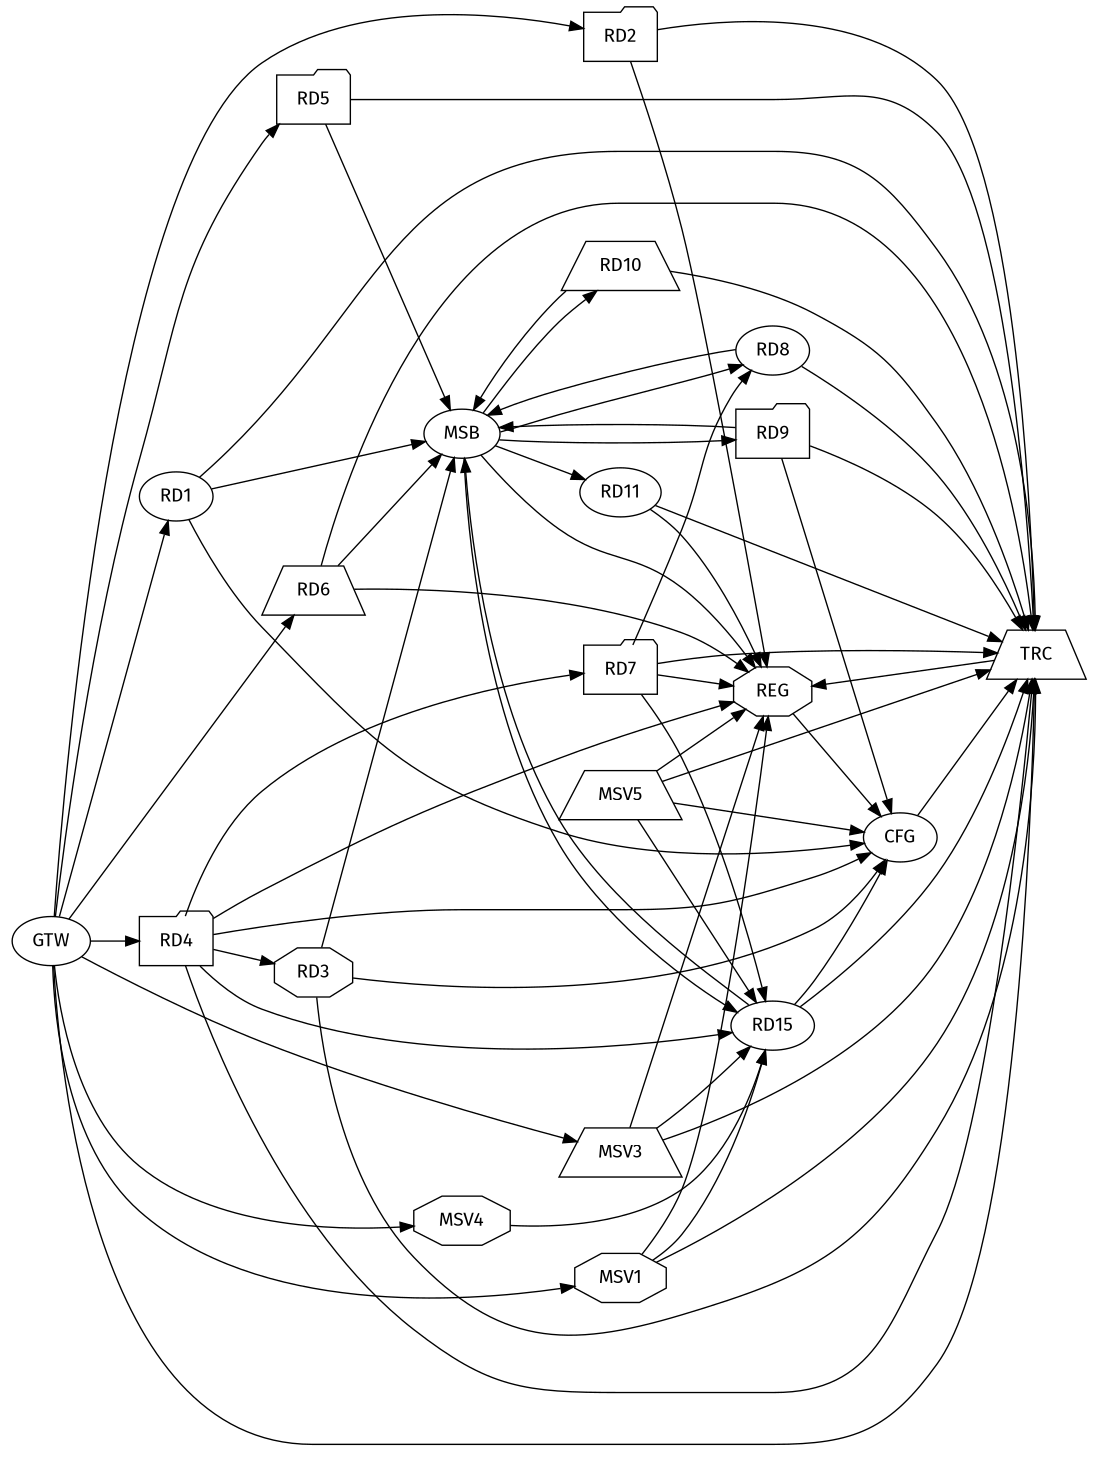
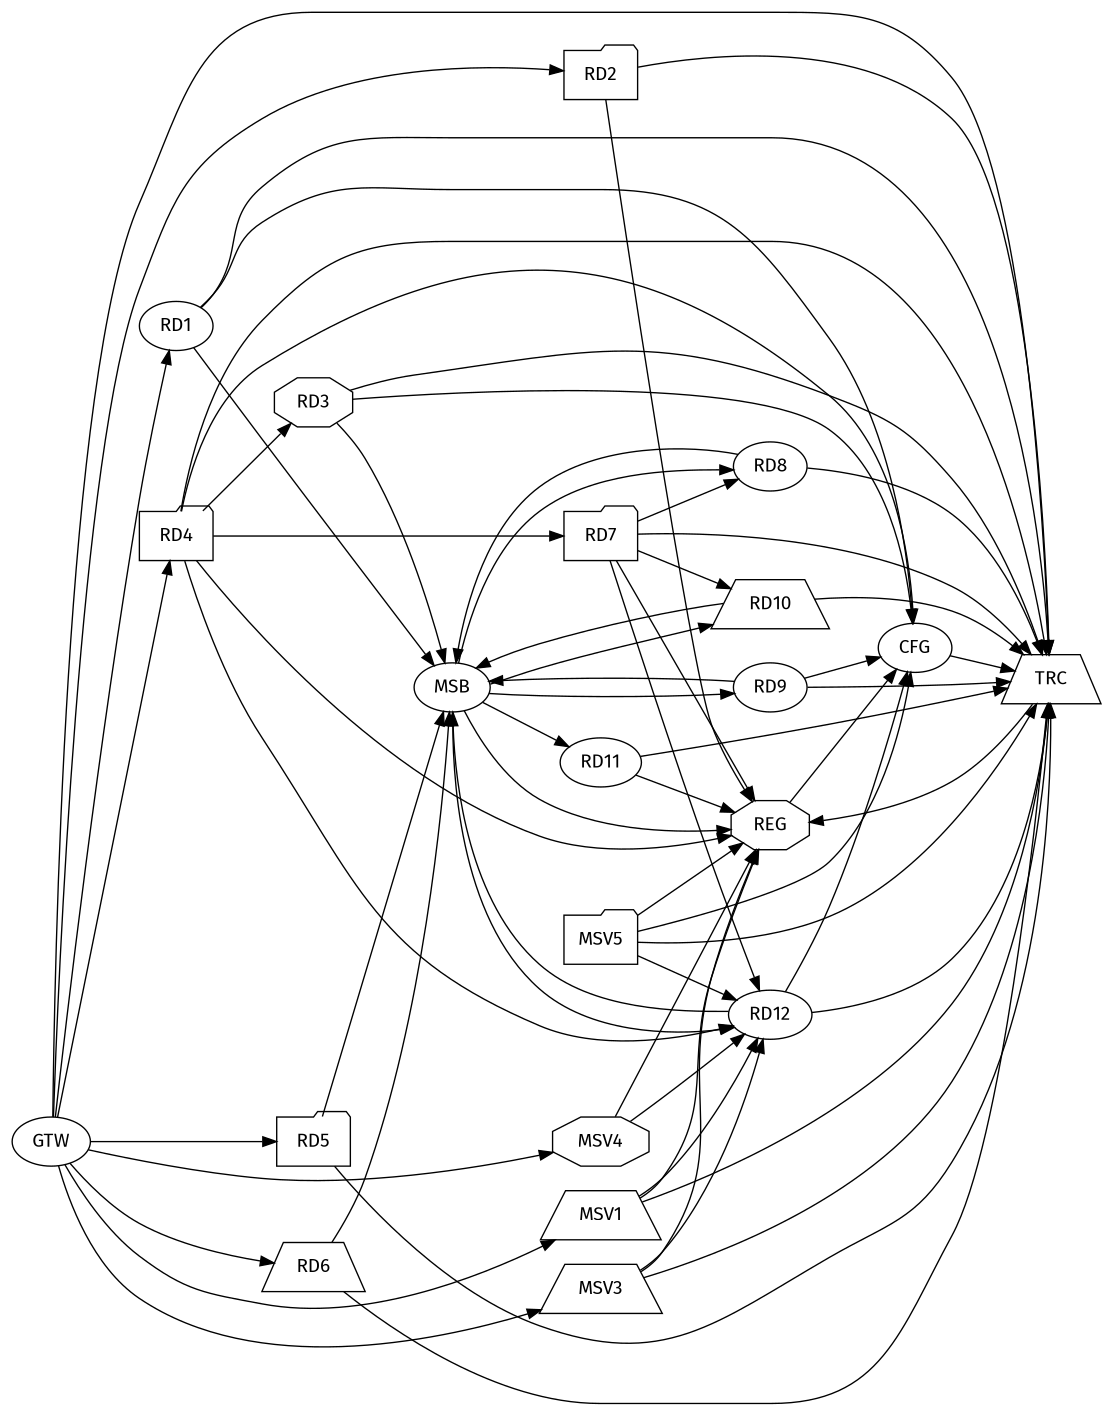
node "RD9": shape folder -> ellipse
edge "RD7" -> "RD10": added
edge "RD6" -> "REG": now "MSV4" -> "REG"
node "MSV5": shape trapezium -> folder
node "RD15": label "RD15" -> "RD12"
node "MSV1": shape octagon -> trapezium
